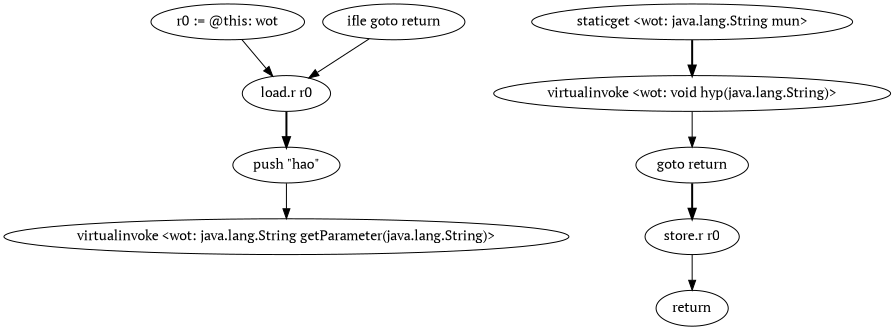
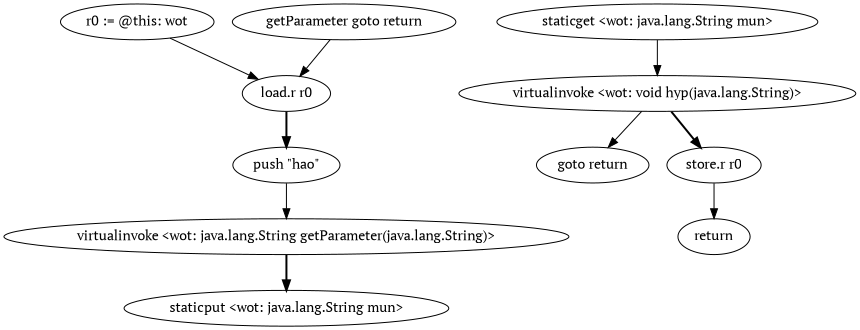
node "ifle goto return": label "ifle goto return" -> "getParameter goto return"
edge "staticget <wot: java.lang.String mun>" -> "virtualinvoke <wot: void hyp(java.lang.String)>": style bold -> solid
edge "goto return" -> "store.r r0": now "virtualinvoke <wot: void hyp(java.lang.String)>" -> "store.r r0"
node "staticput <wot: java.lang.String mun>": added
